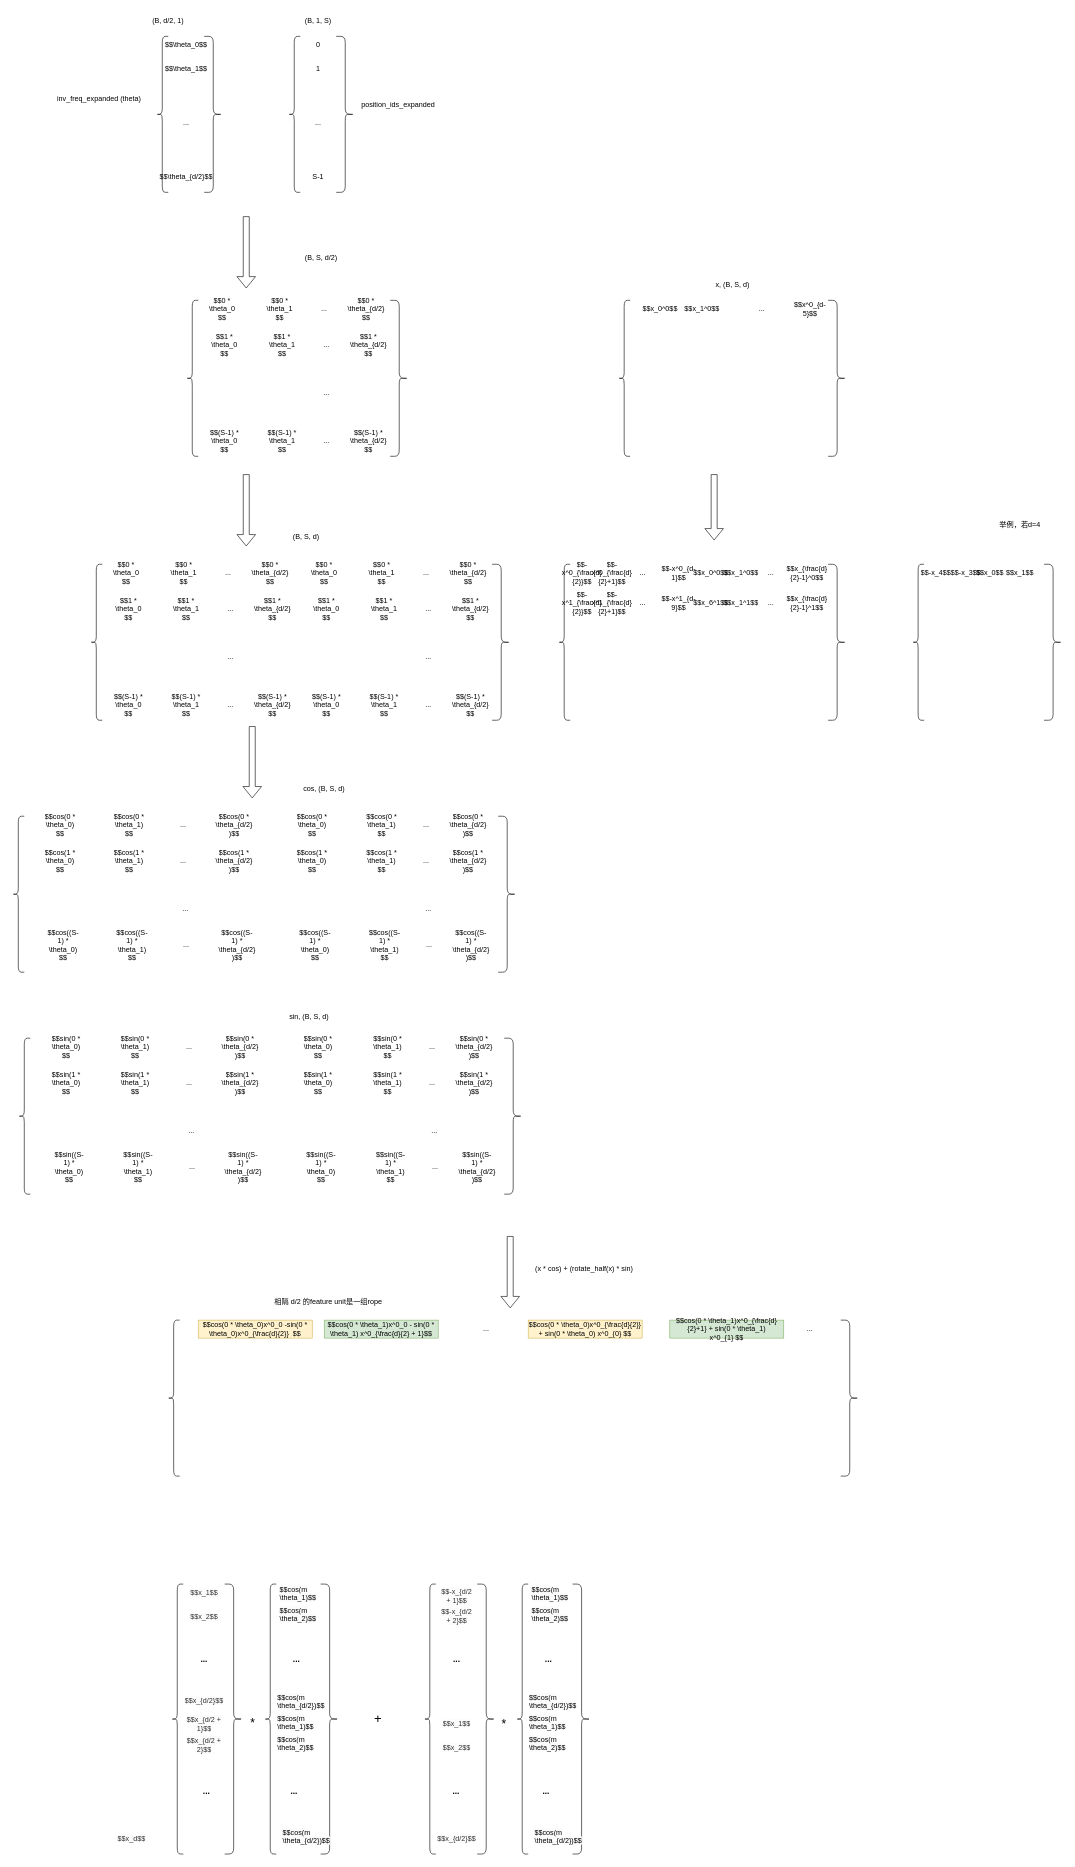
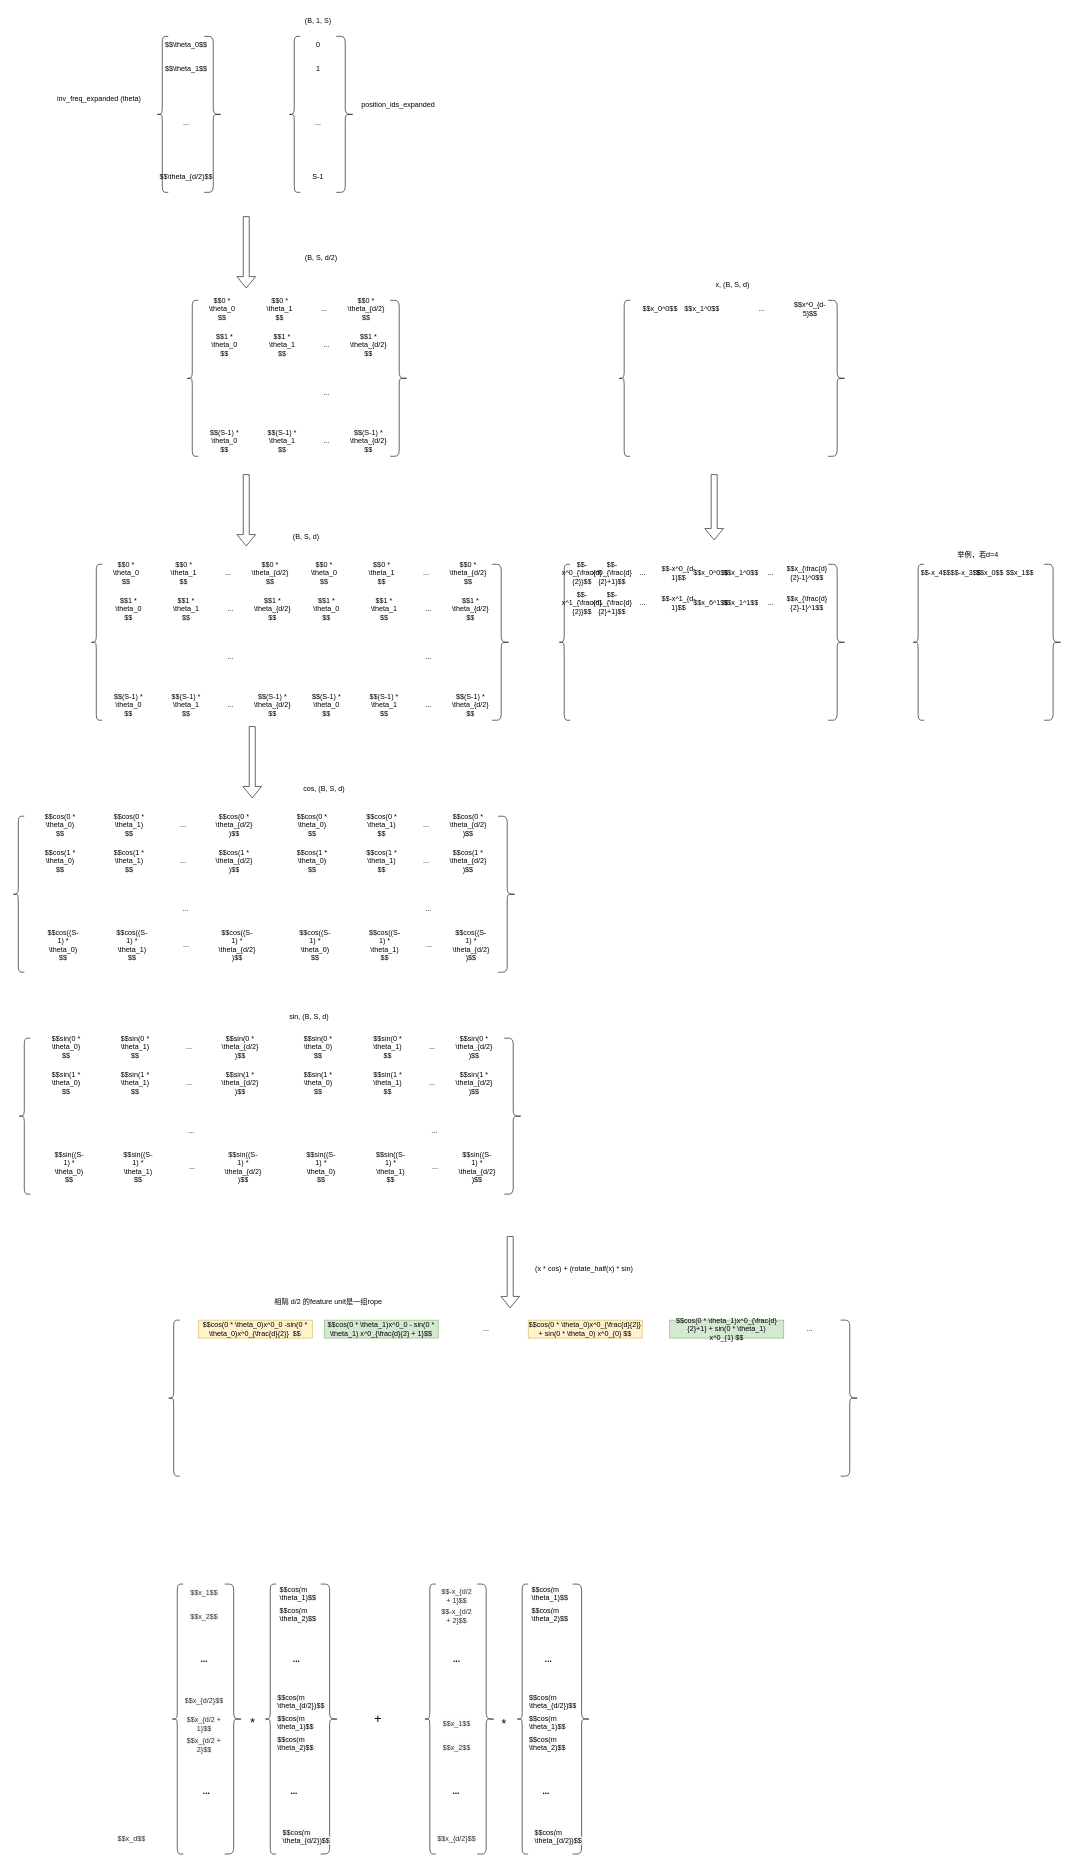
node "(B, d/2, 1)": removed
node "举例，若d=4": moved (1020, 525) -> (978, 555)
node "$$-x^1_{d-9}$$": label "$$-x^1_{d-9}$$" -> "$$-x^1_{d-1}$$"
